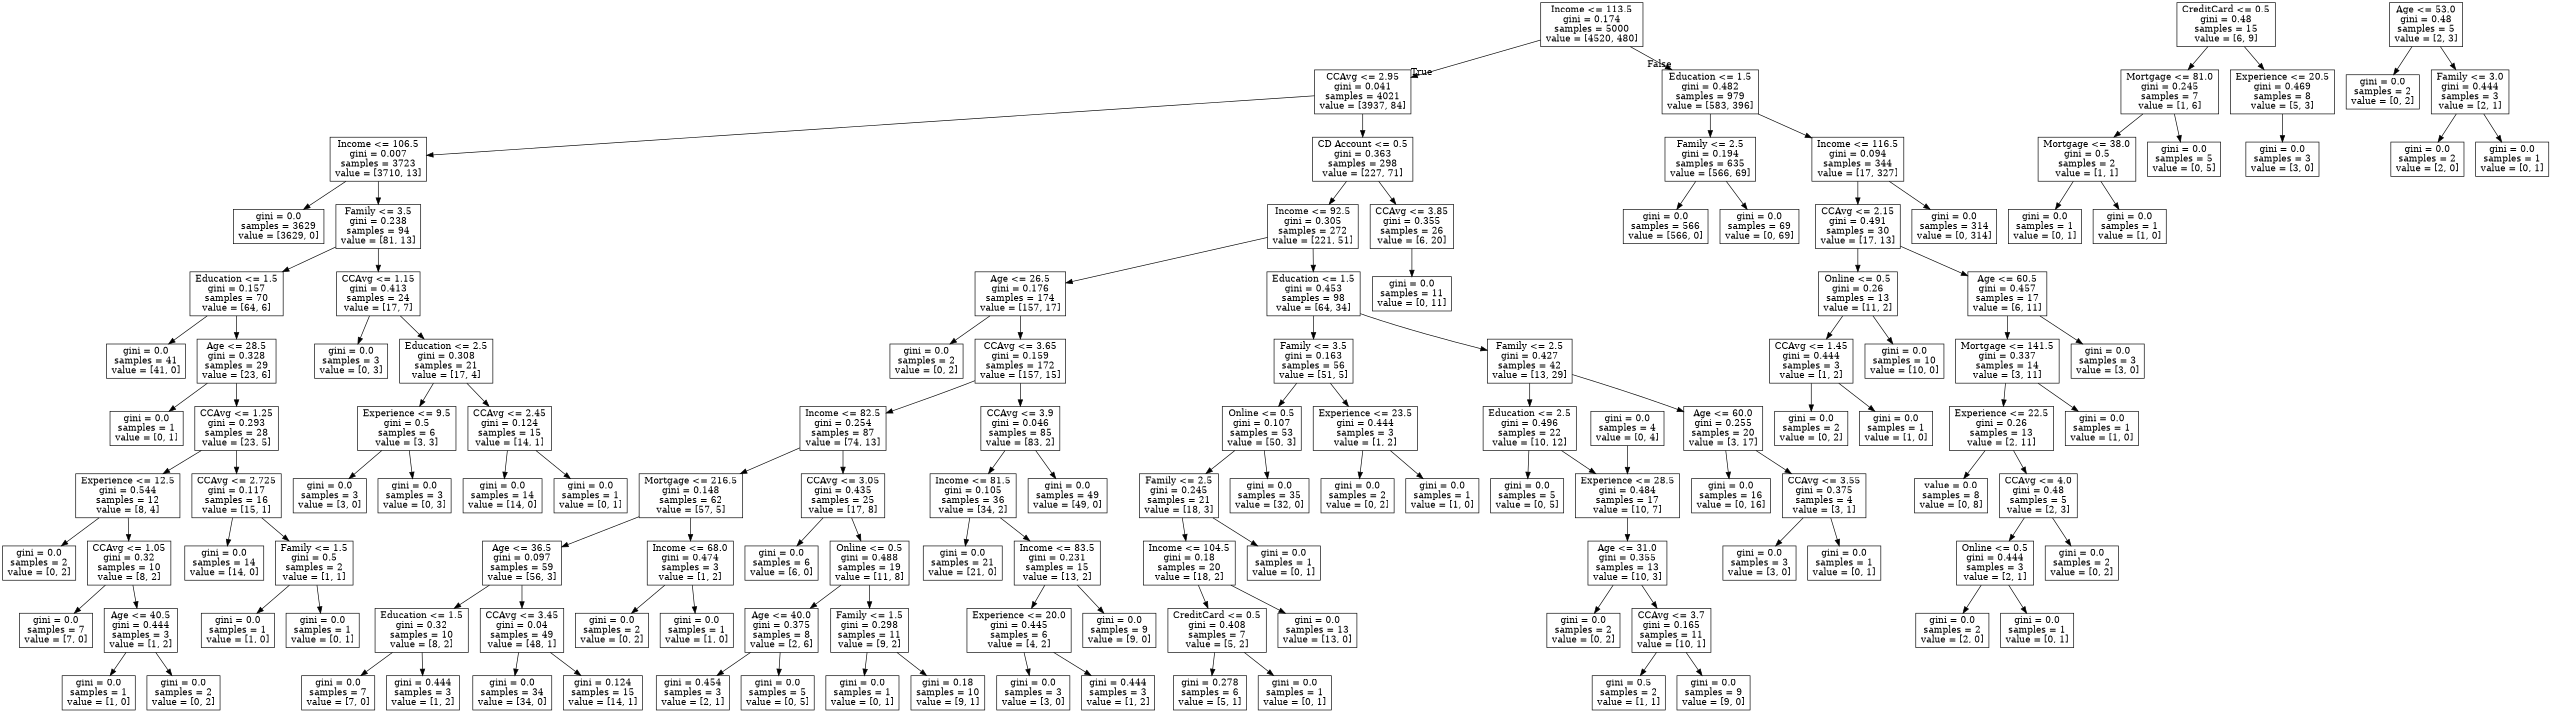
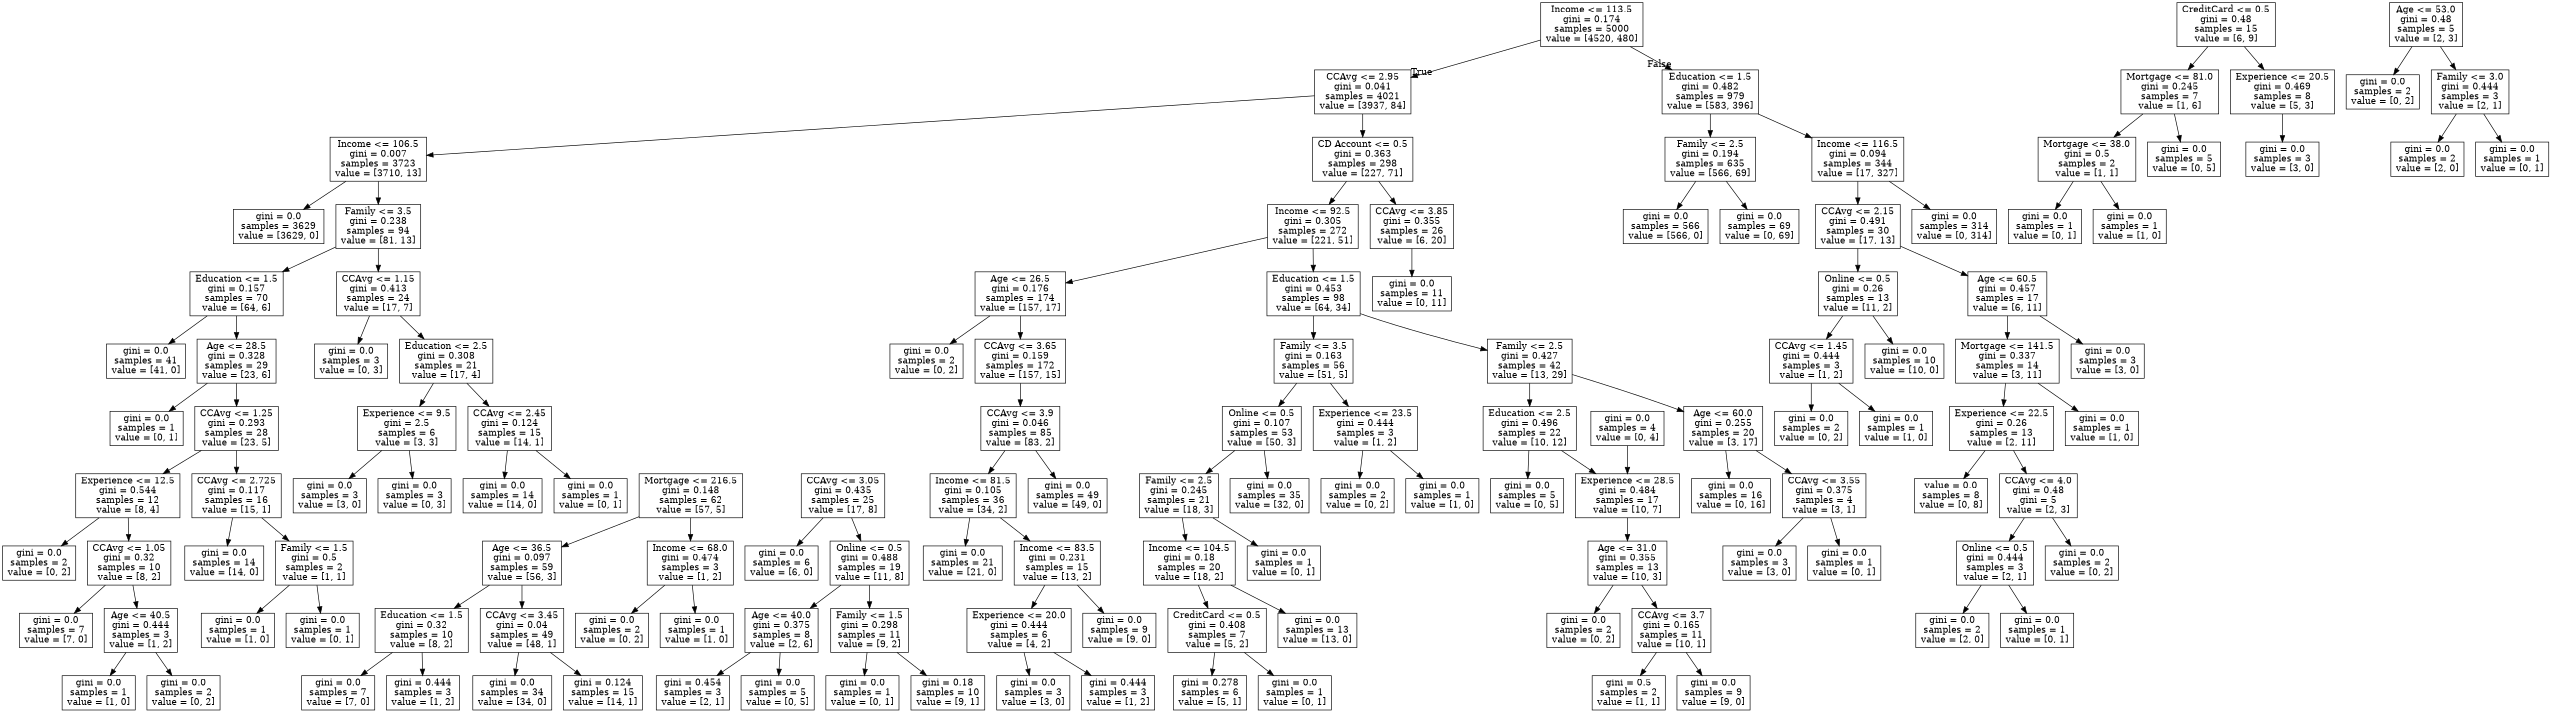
node "Experience <= 9.5 gini = 0.5 samples = 6 value = [3, 3]": label "Experience <= 9.5 gini = 0.5 samples = 6 value = [3, 3]" -> "Experience <= 9.5 gini = 2.5 samples = 6 value = [3, 3]"
node "Income <= 82.5 gini = 0.254 samples = 87 value = [74, 13]": removed
node "CCAvg <= 4.0 gini = 0.48 samples = 5 value = [2, 3]": label "CCAvg <= 4.0 gini = 0.48 samples = 5 value = [2, 3]" -> "CCAvg <= 4.0 gini = 0.48 gini = 5 value = [2, 3]"
node "Experience <= 20.0 gini = 0.445 samples = 6 value = [4, 2]": label "Experience <= 20.0 gini = 0.445 samples = 6 value = [4, 2]" -> "Experience <= 20.0 gini = 0.444 samples = 6 value = [4, 2]"
